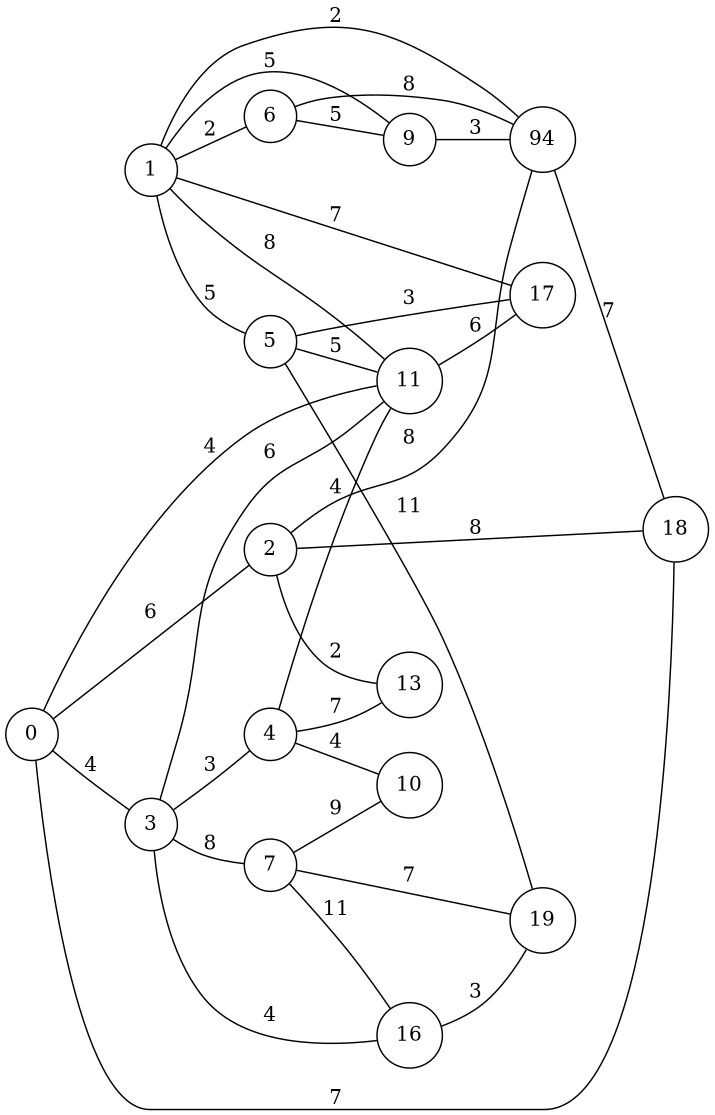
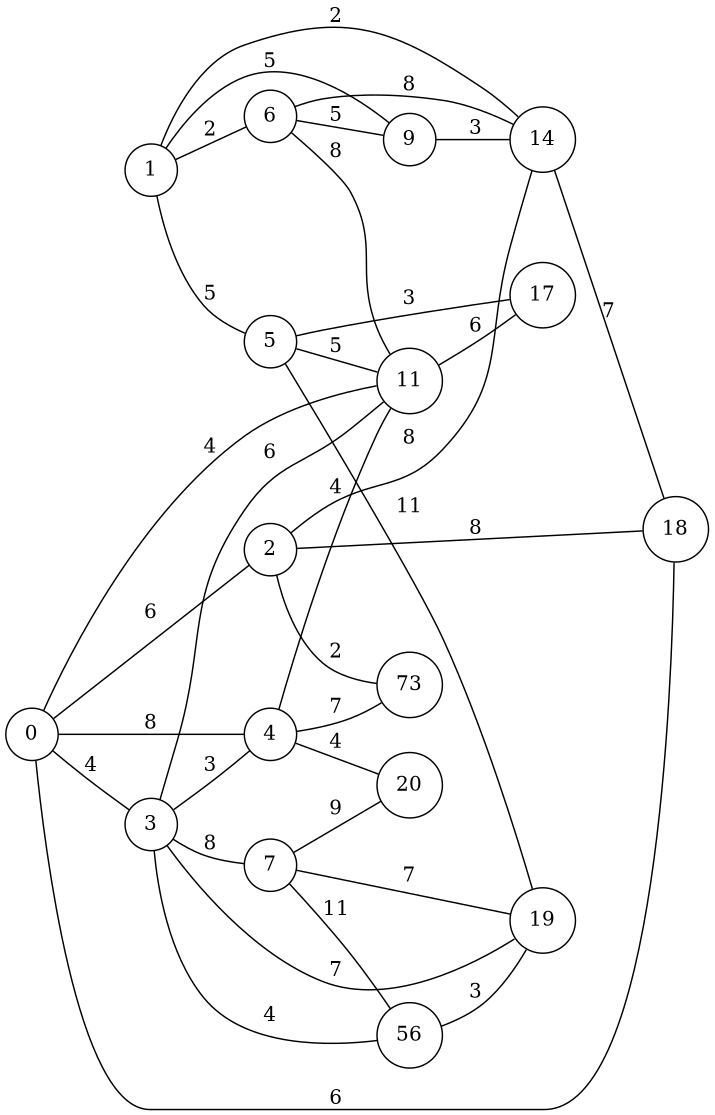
node "94": label "94" -> "14"
edge "1" -- "17": removed, label "7"
edge "1" -- "11": now "6" -- "11"
node "13": label "13" -> "73"
edge "0" -- "4": added, label "8"
node "10": label "10" -> "20"
edge "3" -- "19": added, label "7"
node "16": label "16" -> "56"
edge "18" -- "0": label "7" -> "6"
